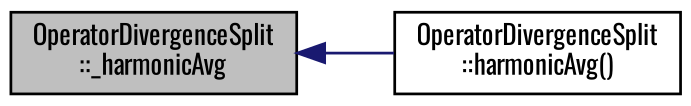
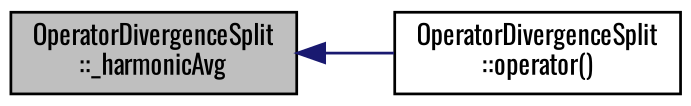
node "OperatorDivergenceSplit ::harmonicAvg()": label "OperatorDivergenceSplit ::harmonicAvg()" -> "OperatorDivergenceSplit ::operator()"
